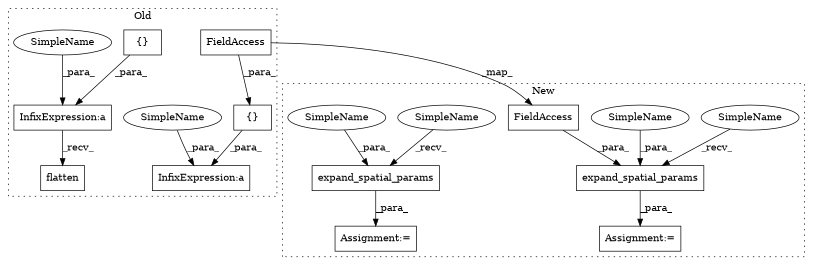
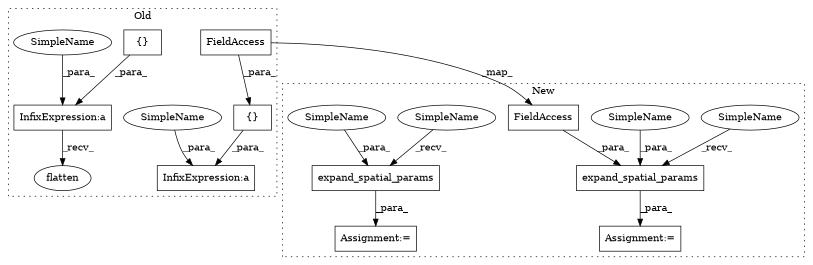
node "flatten": shape box -> ellipse
